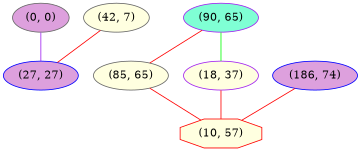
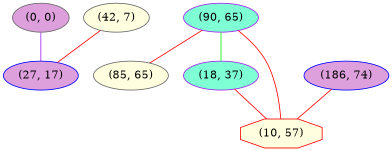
node "(27, 27)": label "(27, 27)" -> "(27, 17)"
node "(18, 37)": fillcolor lightyellow -> aquamarine
edge "(85, 65)" -- "(10, 57)": now "(90, 65)" -- "(10, 57)"
